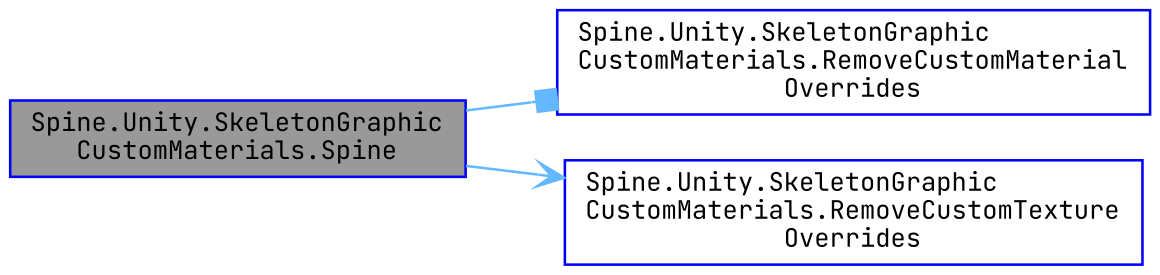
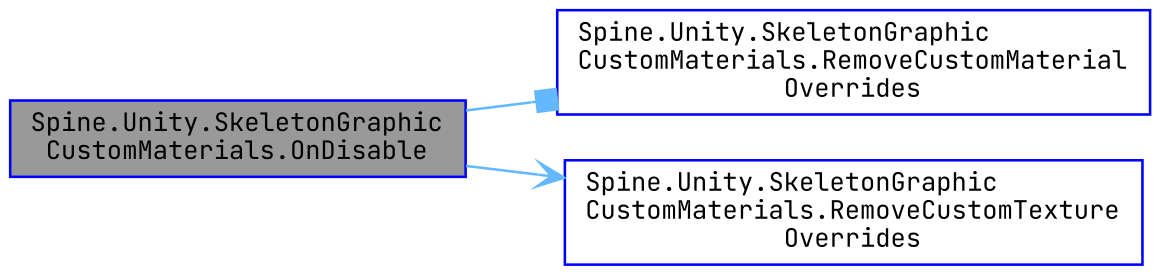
node "Spine.Unity.SkeletonGraphic CustomMaterials.Spine": label "Spine.Unity.SkeletonGraphic CustomMaterials.Spine" -> "Spine.Unity.SkeletonGraphic CustomMaterials.OnDisable"
